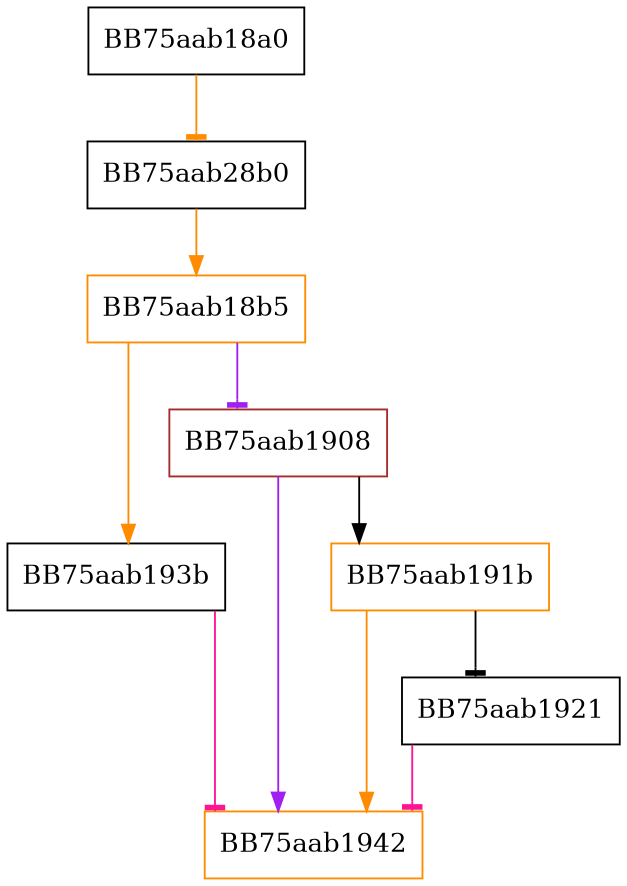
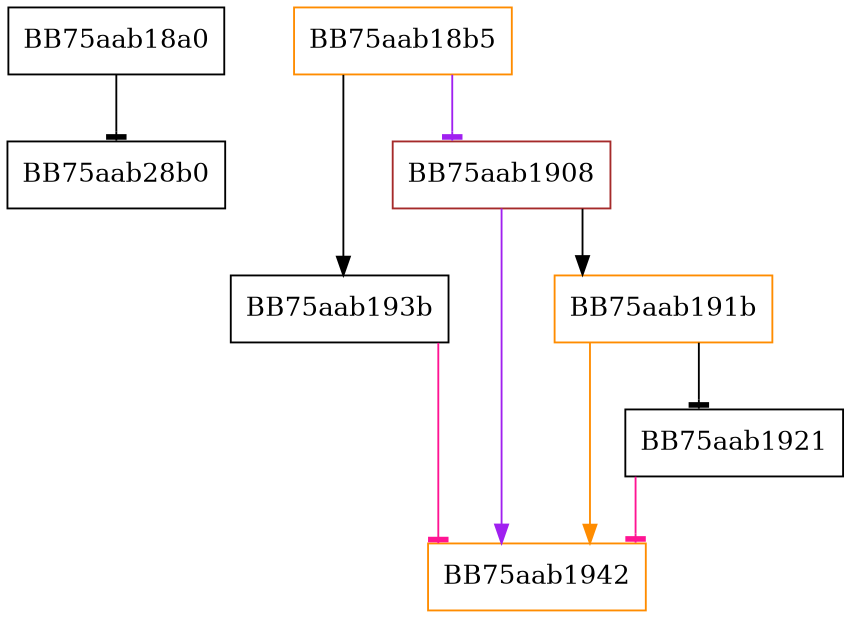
edge "BB75aab18a0" -> "BB75aab28b0": color darkorange -> black
edge "BB75aab28b0" -> "BB75aab18b5": removed
edge "BB75aab18b5" -> "BB75aab193b": color darkorange -> black
